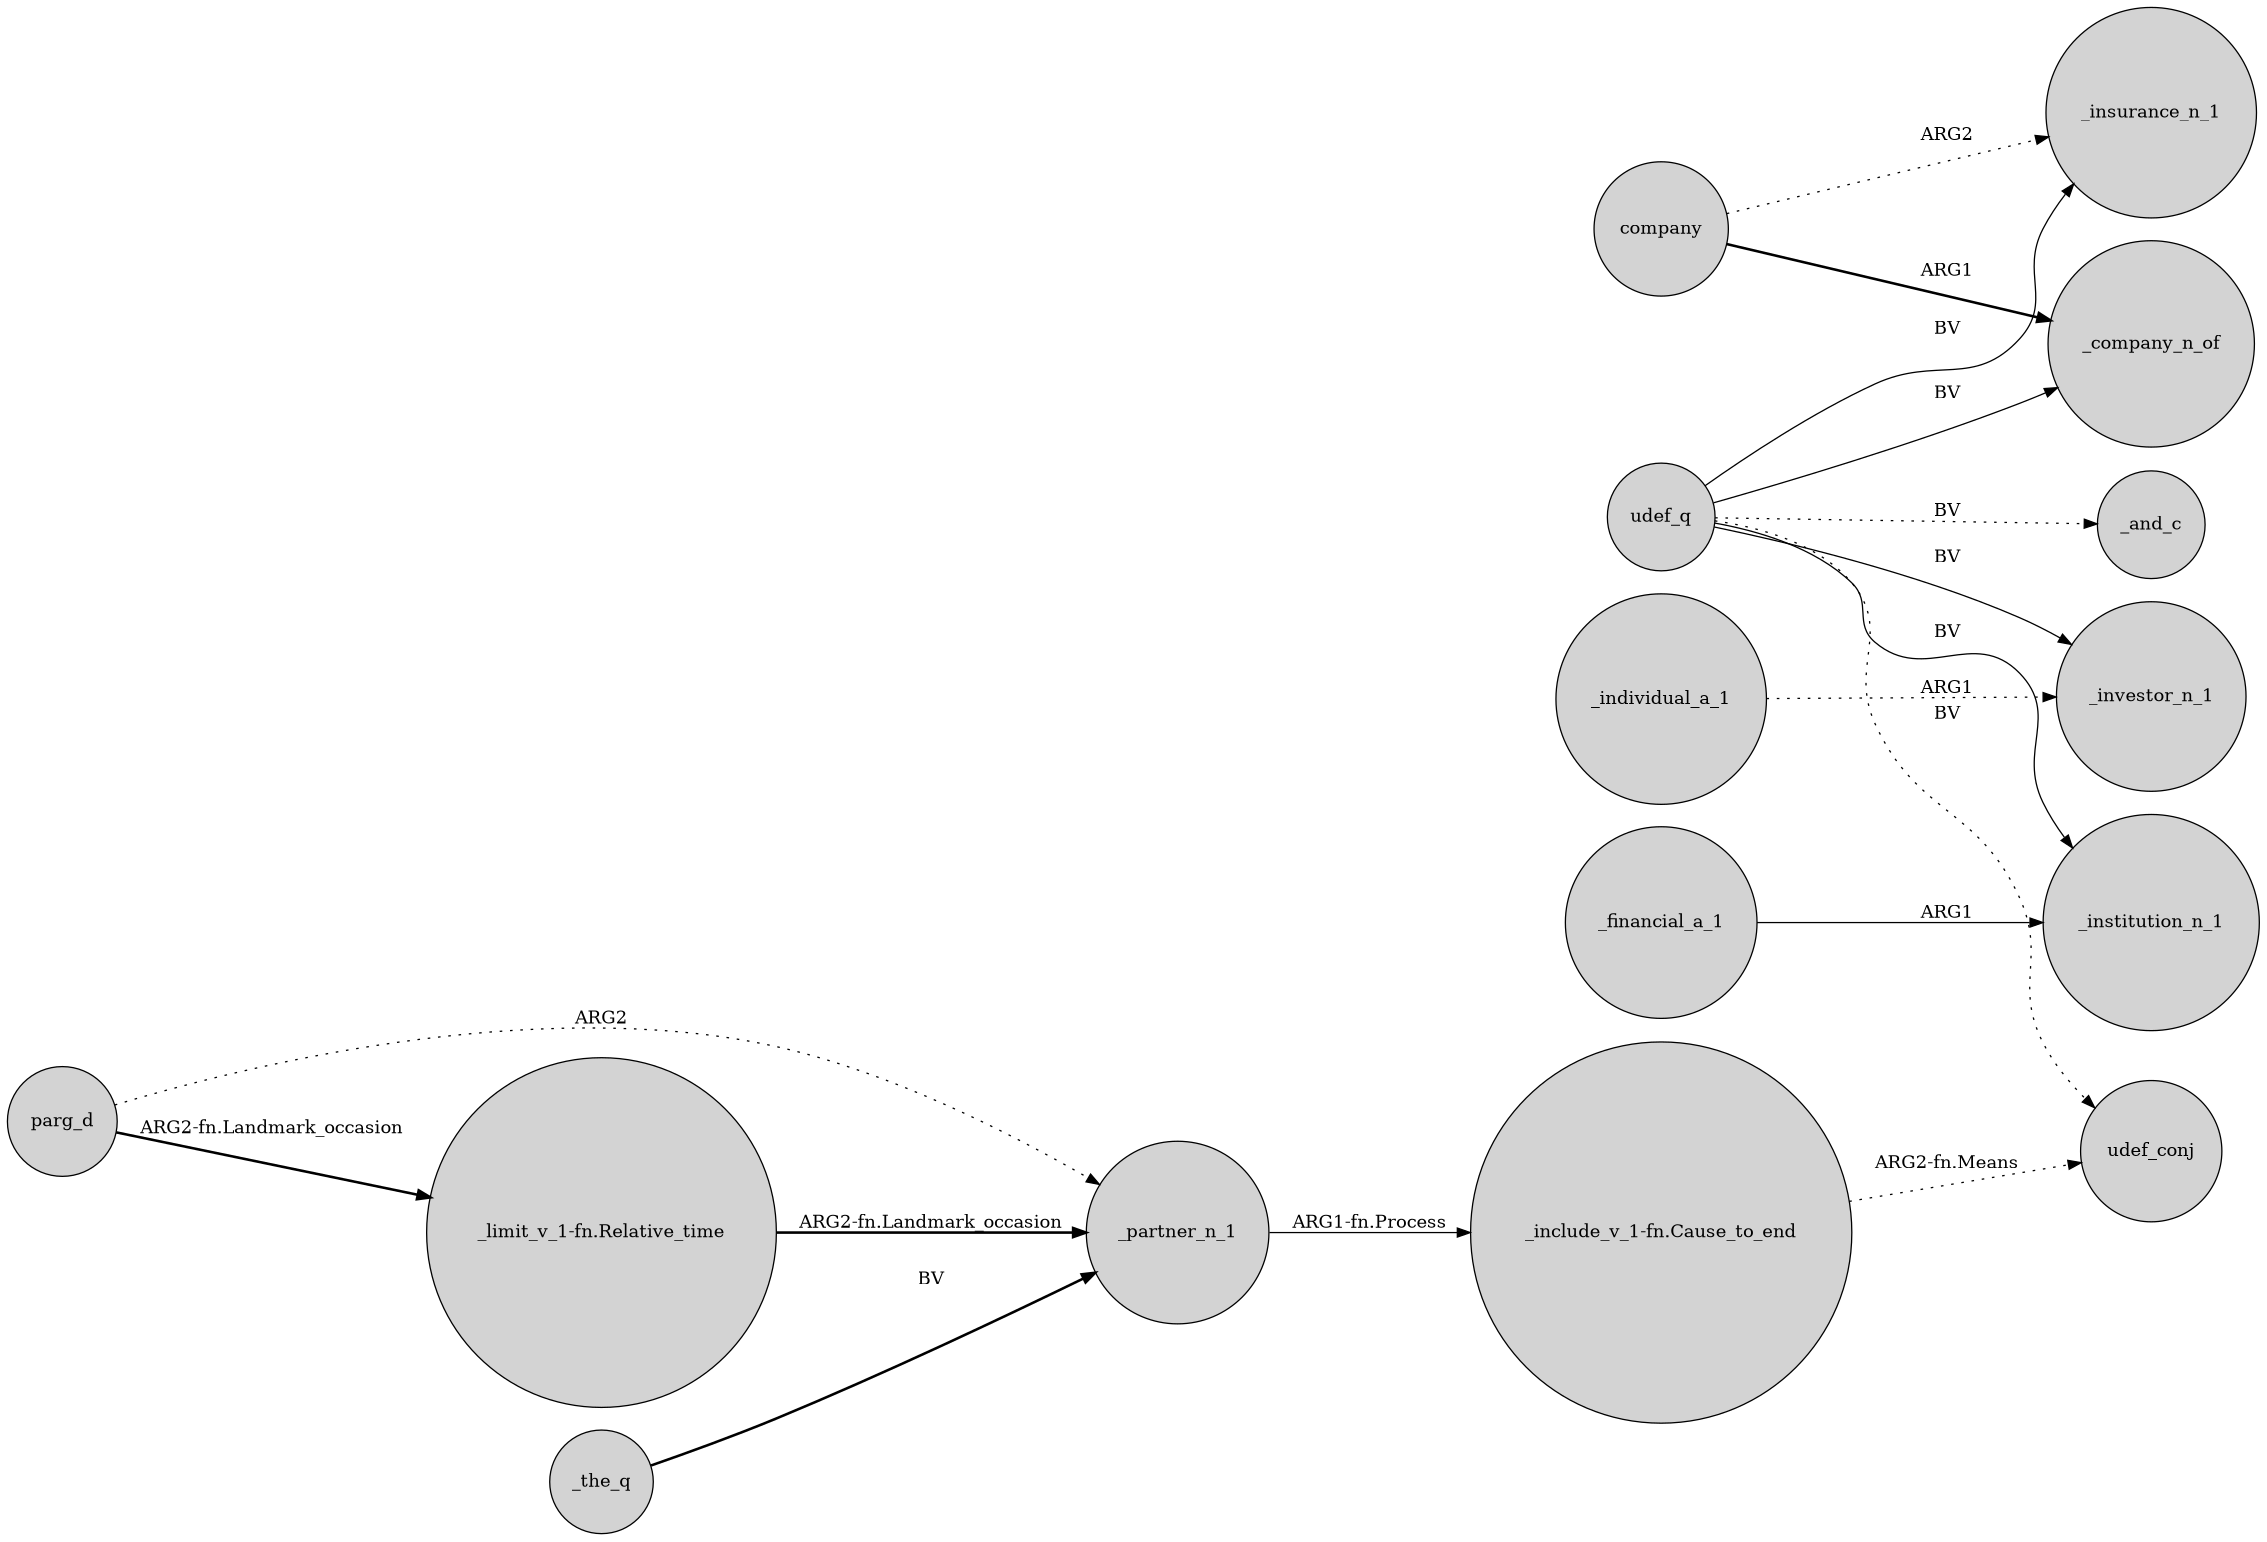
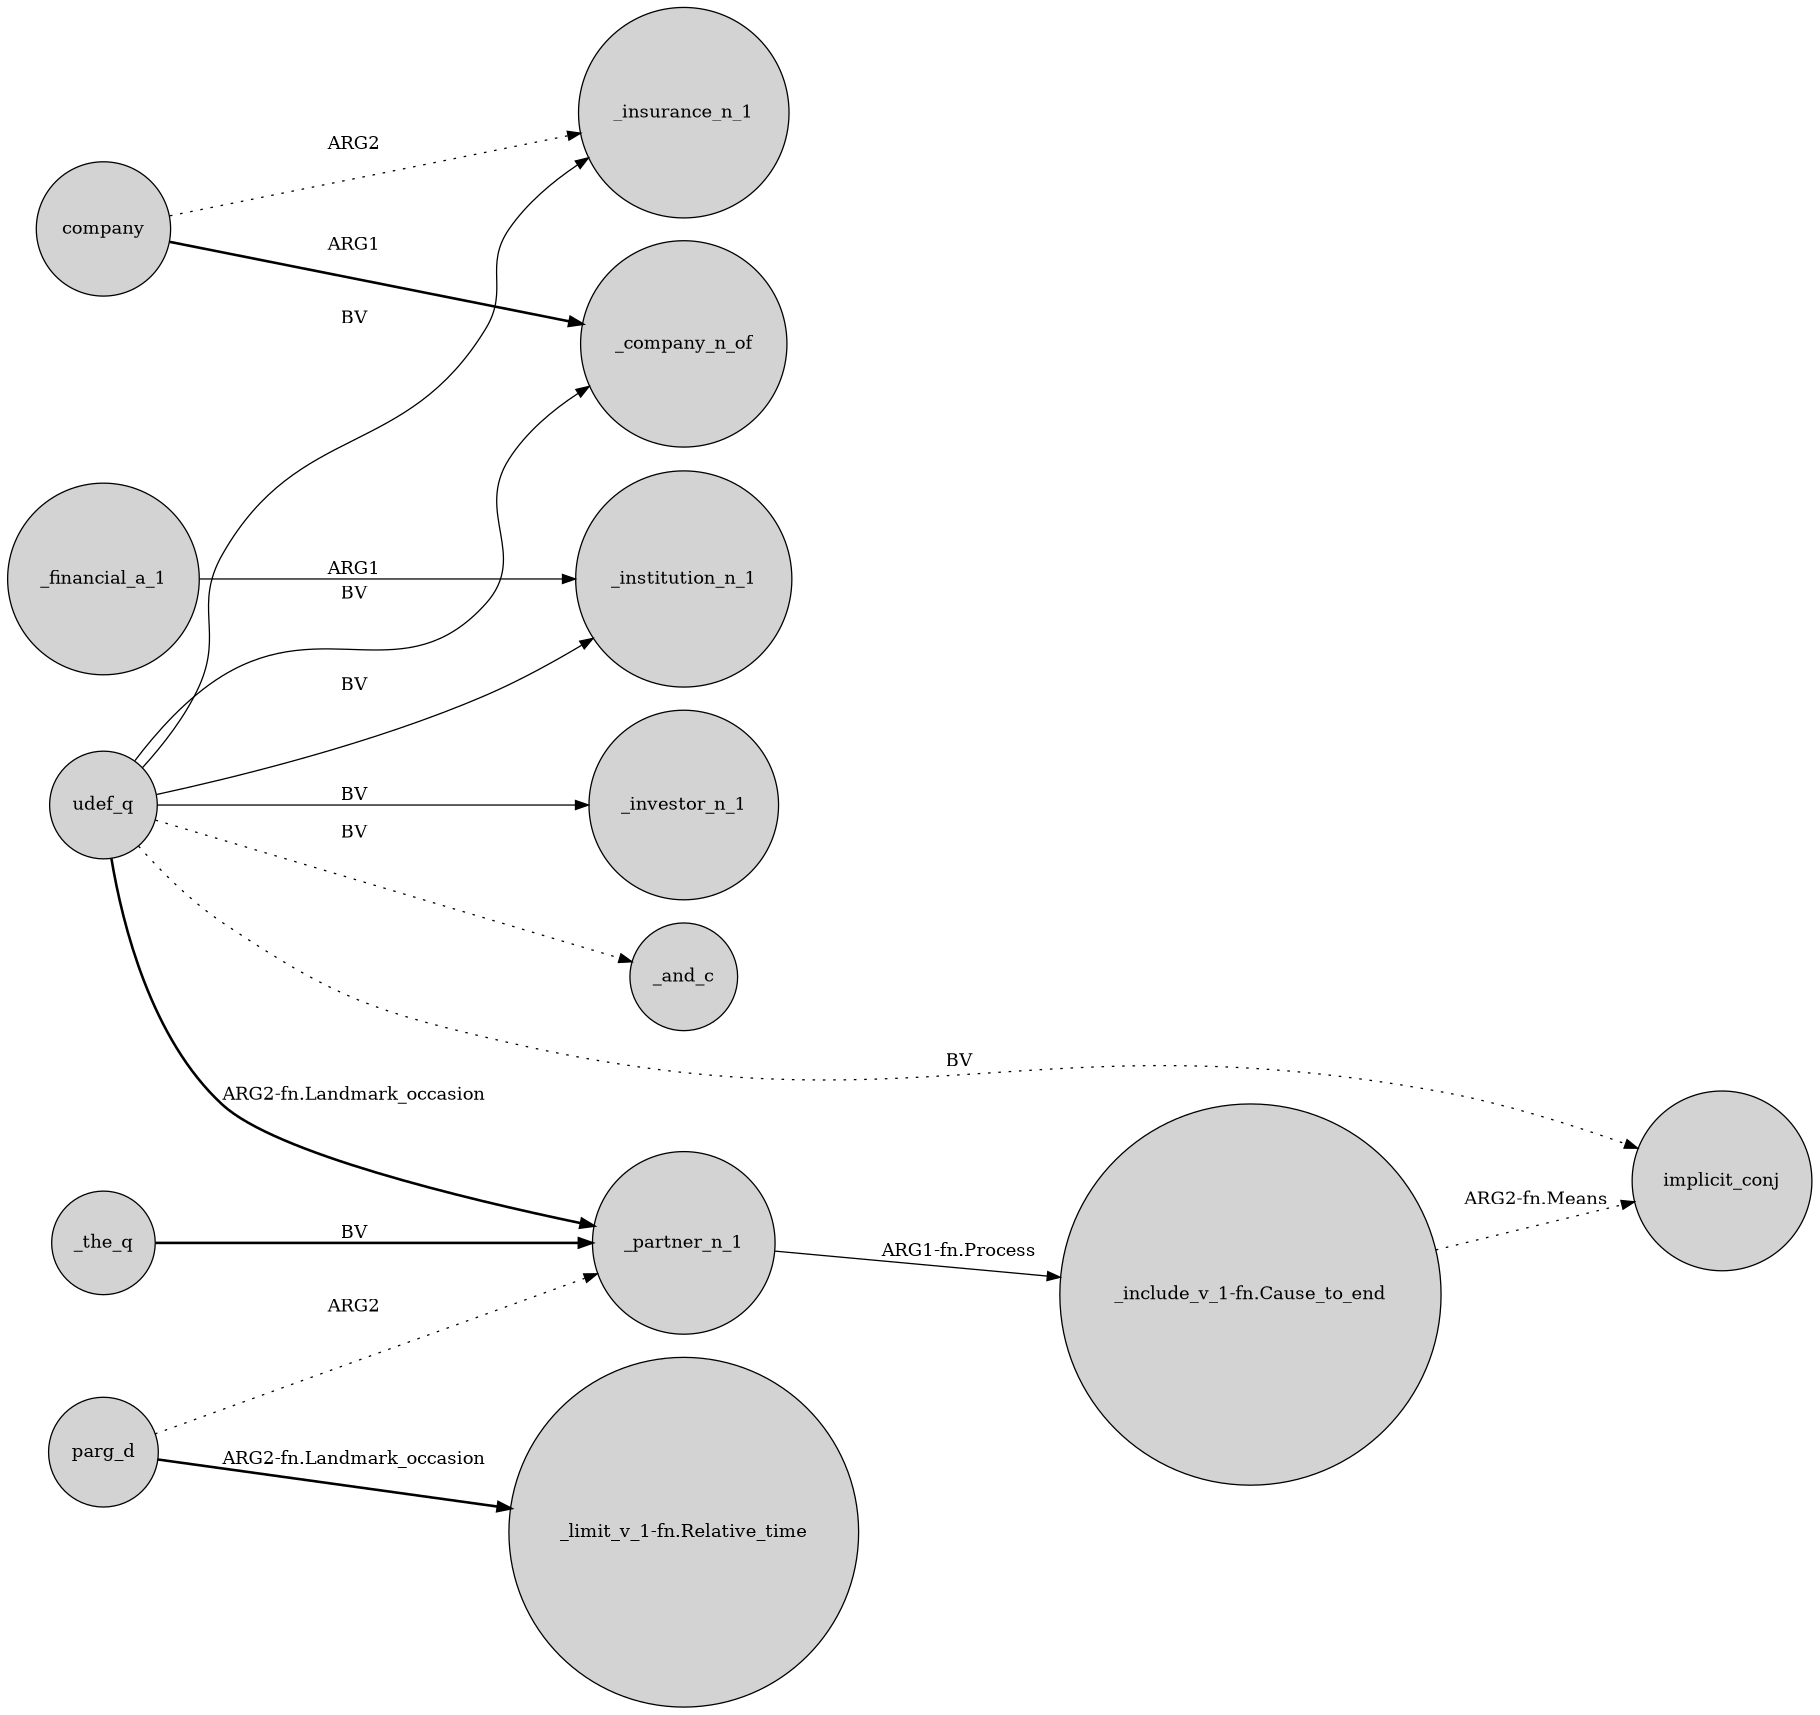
node "_individual_a_1": removed
node "udef_conj": label "udef_conj" -> "implicit_conj"
edge "_limit_v_1-fn.Relative_time" -> "_partner_n_1": now "udef_q" -> "_partner_n_1"
